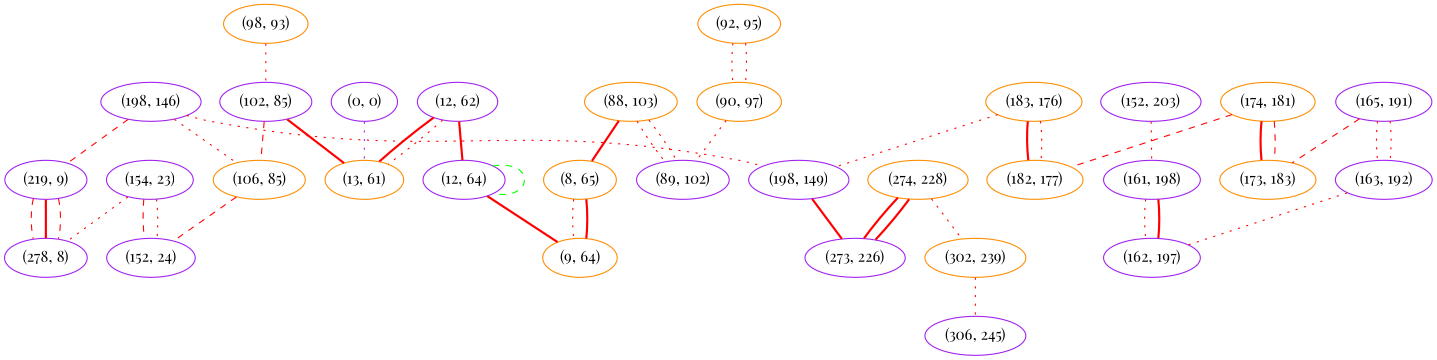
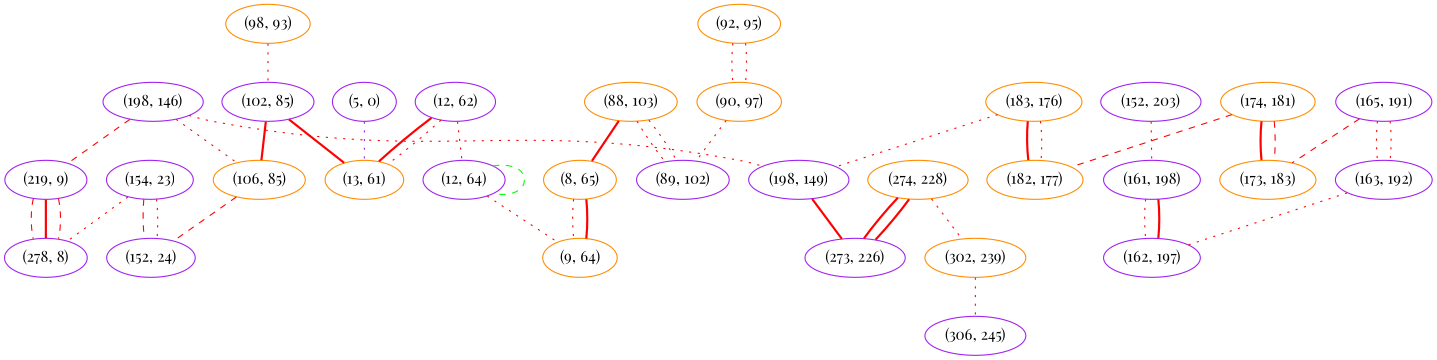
node "(0, 0)": label "(0, 0)" -> "(5, 0)"
edge "(12, 62)" -- "(12, 64)": style bold -> dotted
edge "(102, 85)" -- "(106, 85)": style dashed -> bold
edge "(12, 64)" -- "(9, 64)": style bold -> dotted
